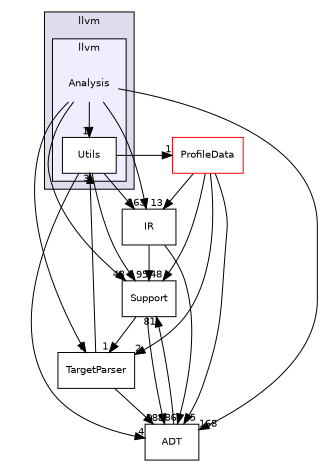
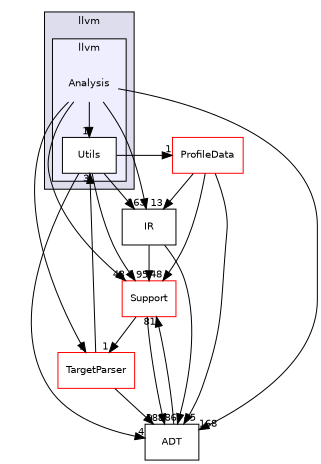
edge "ProfileData" -> "TargetParser": removed
node "Support": color black -> red
node "TargetParser": color black -> red
